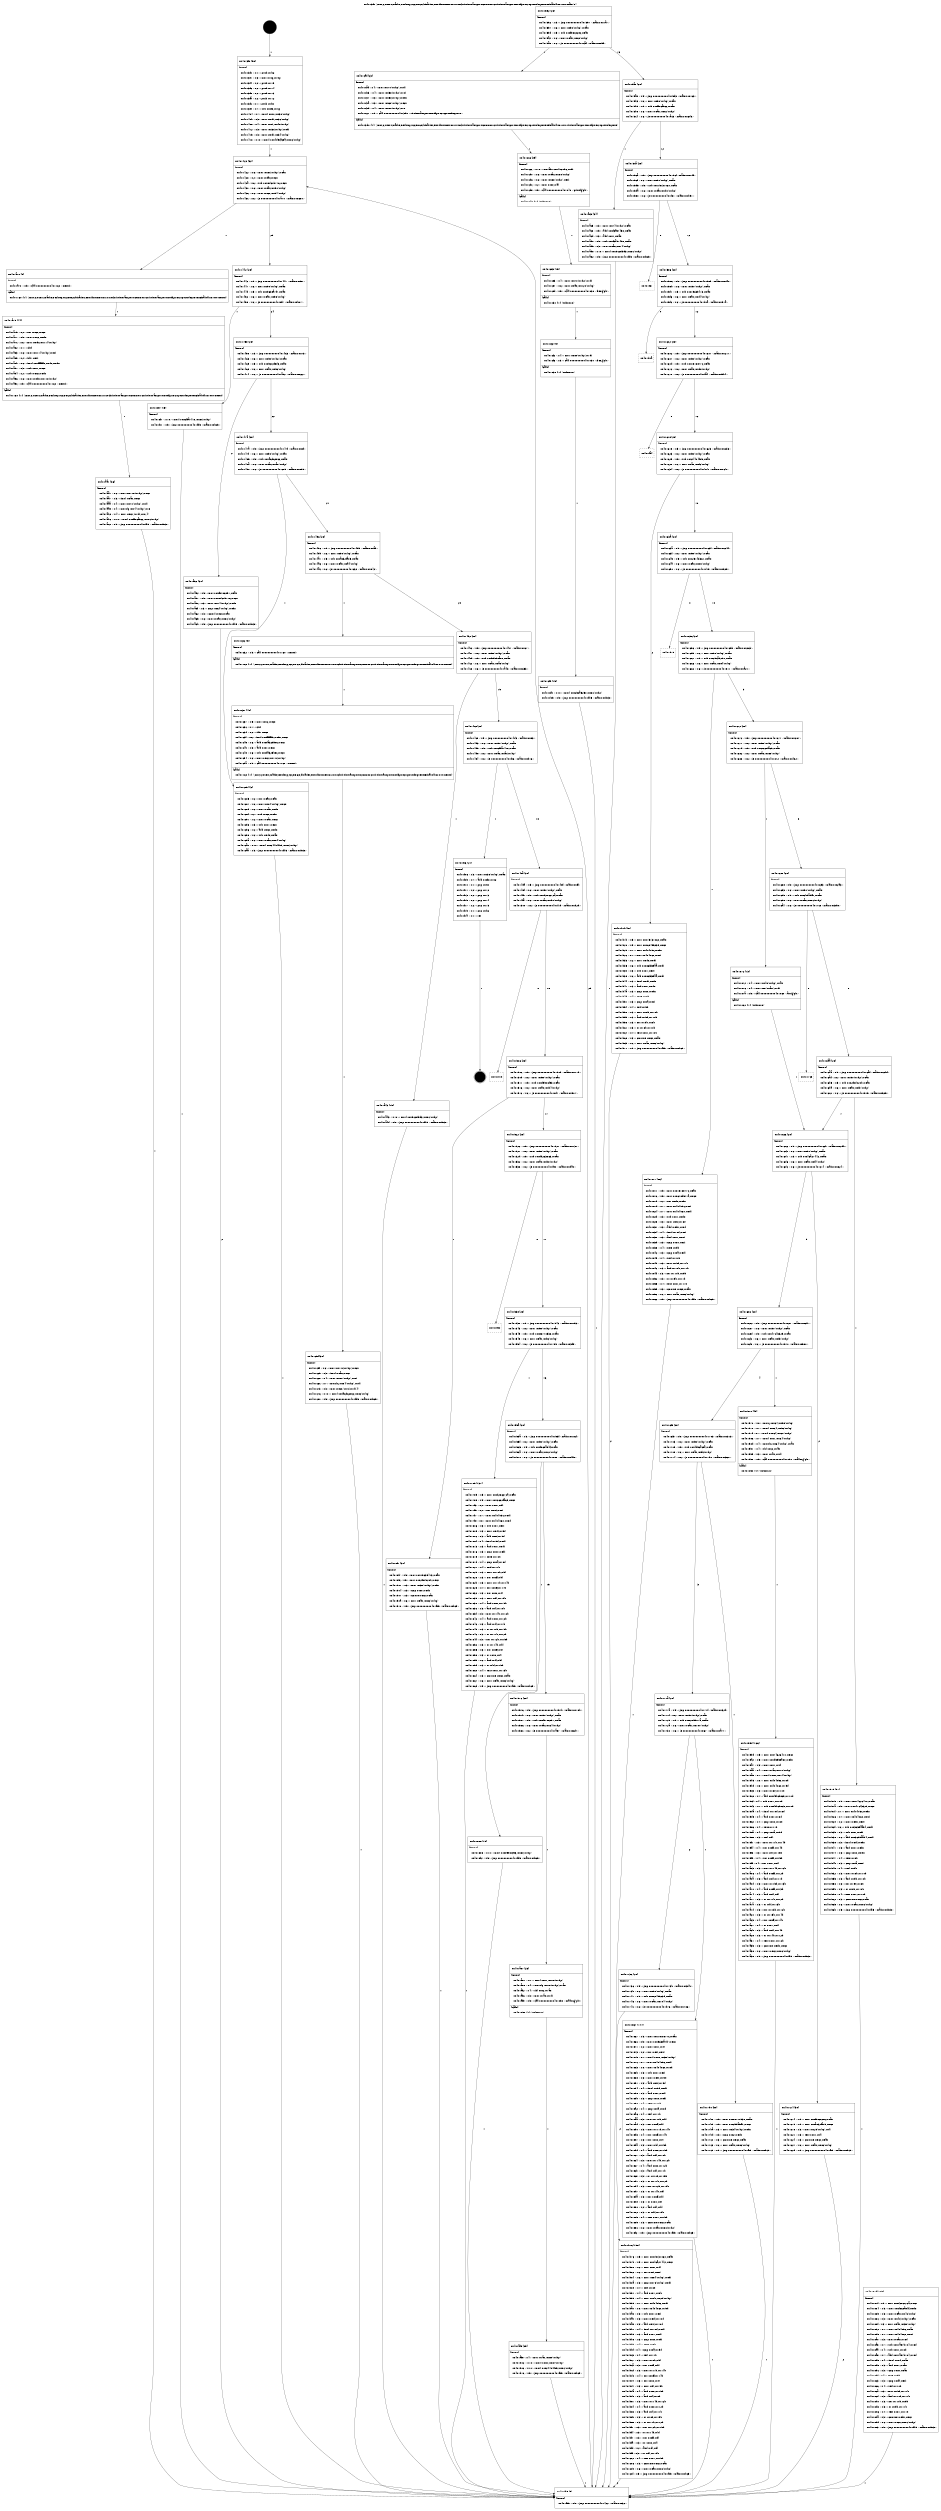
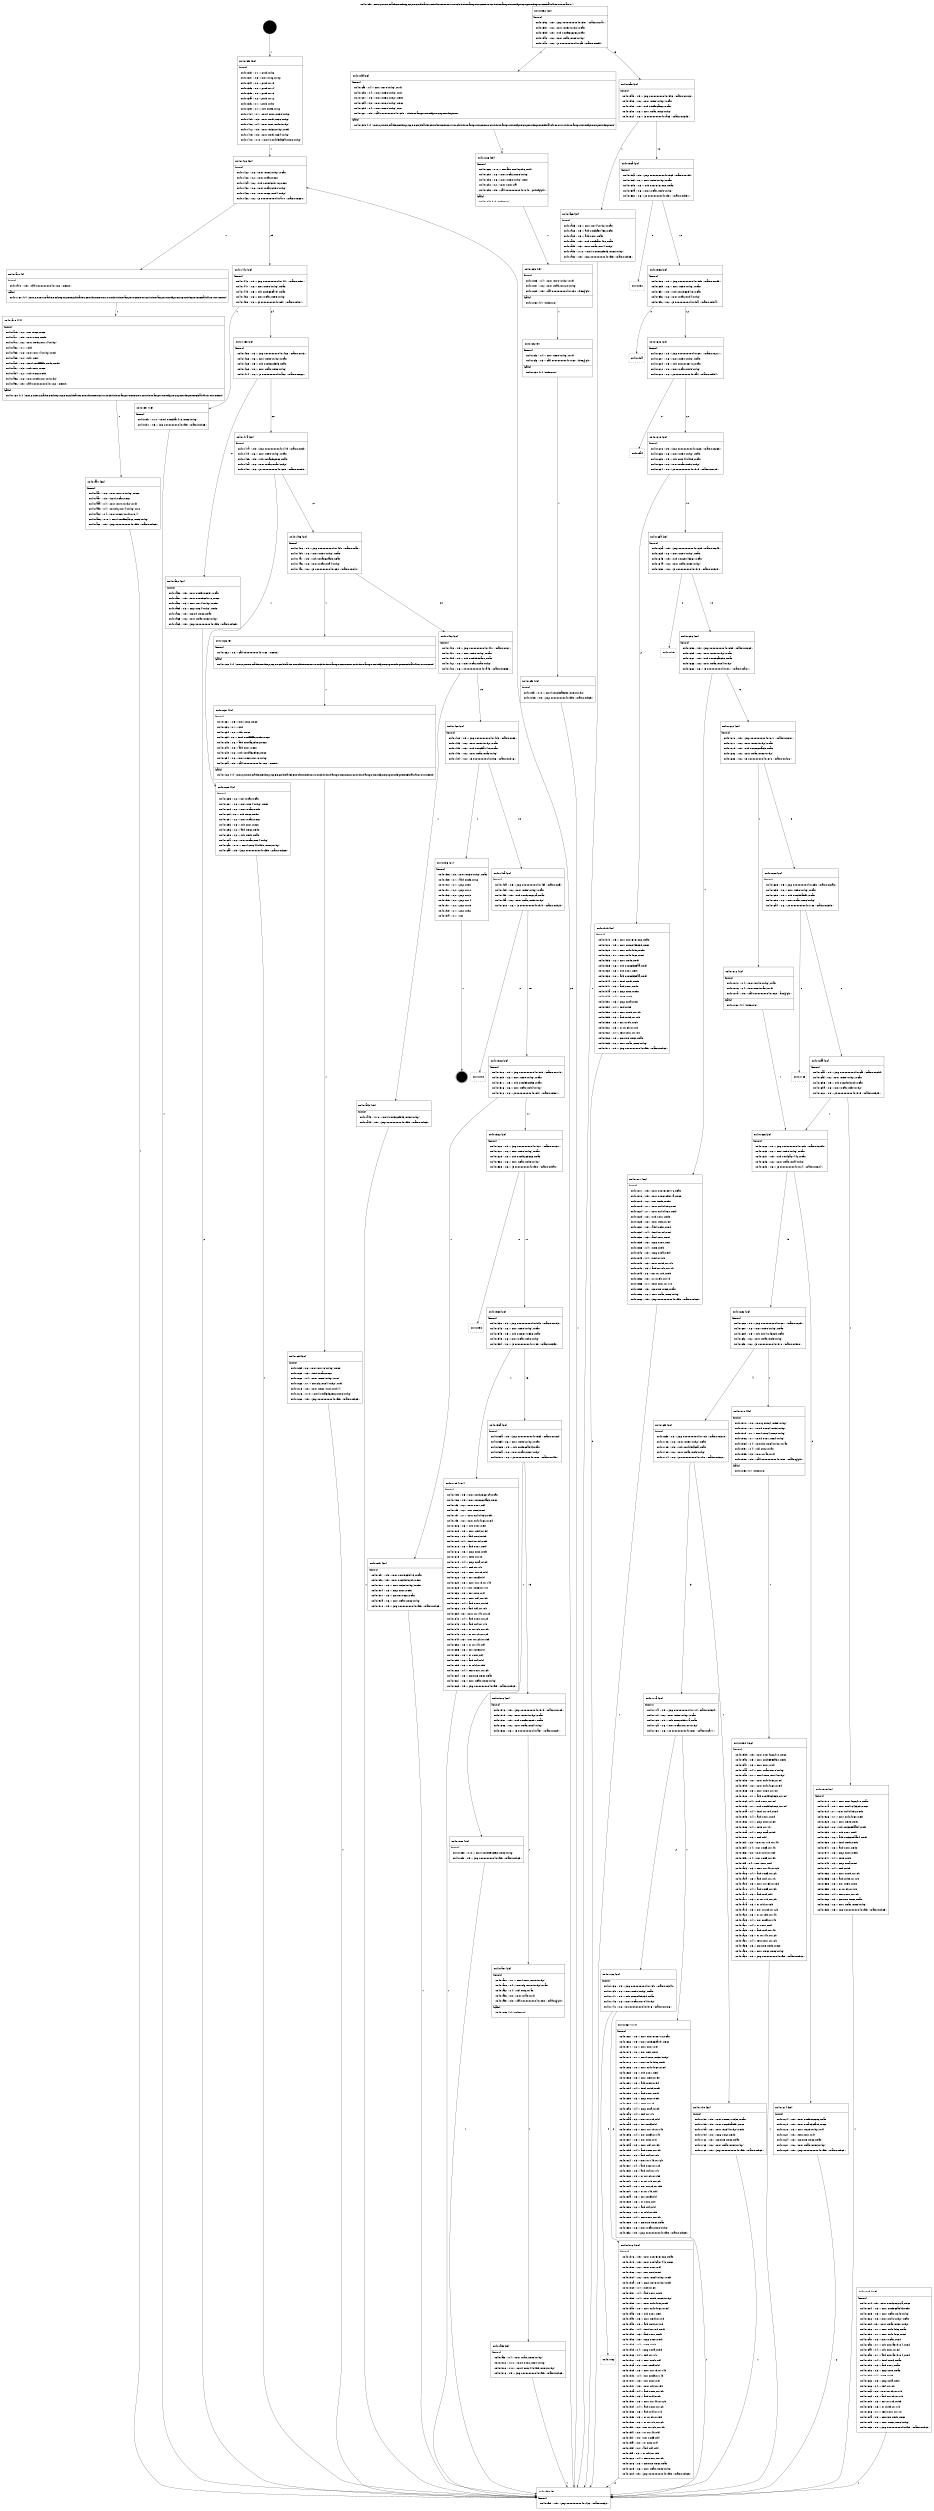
node "0x401752": added
